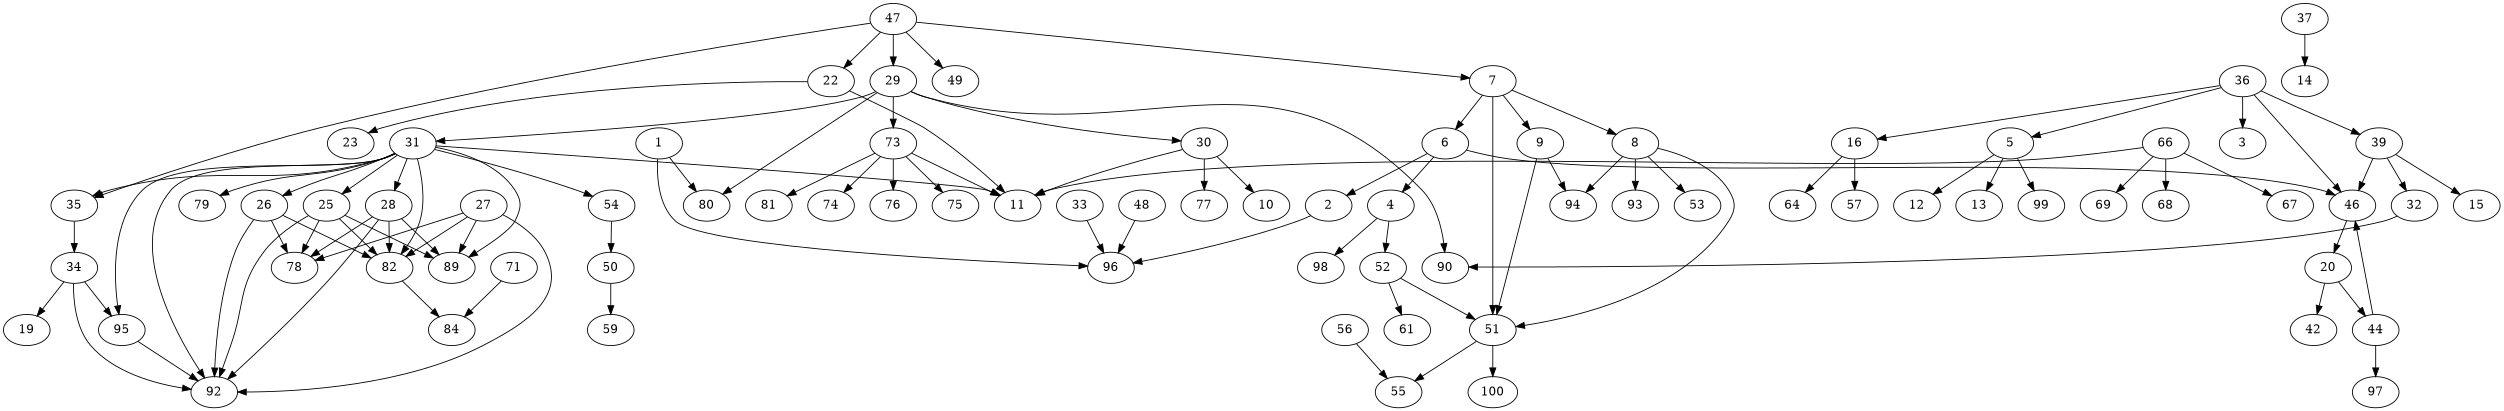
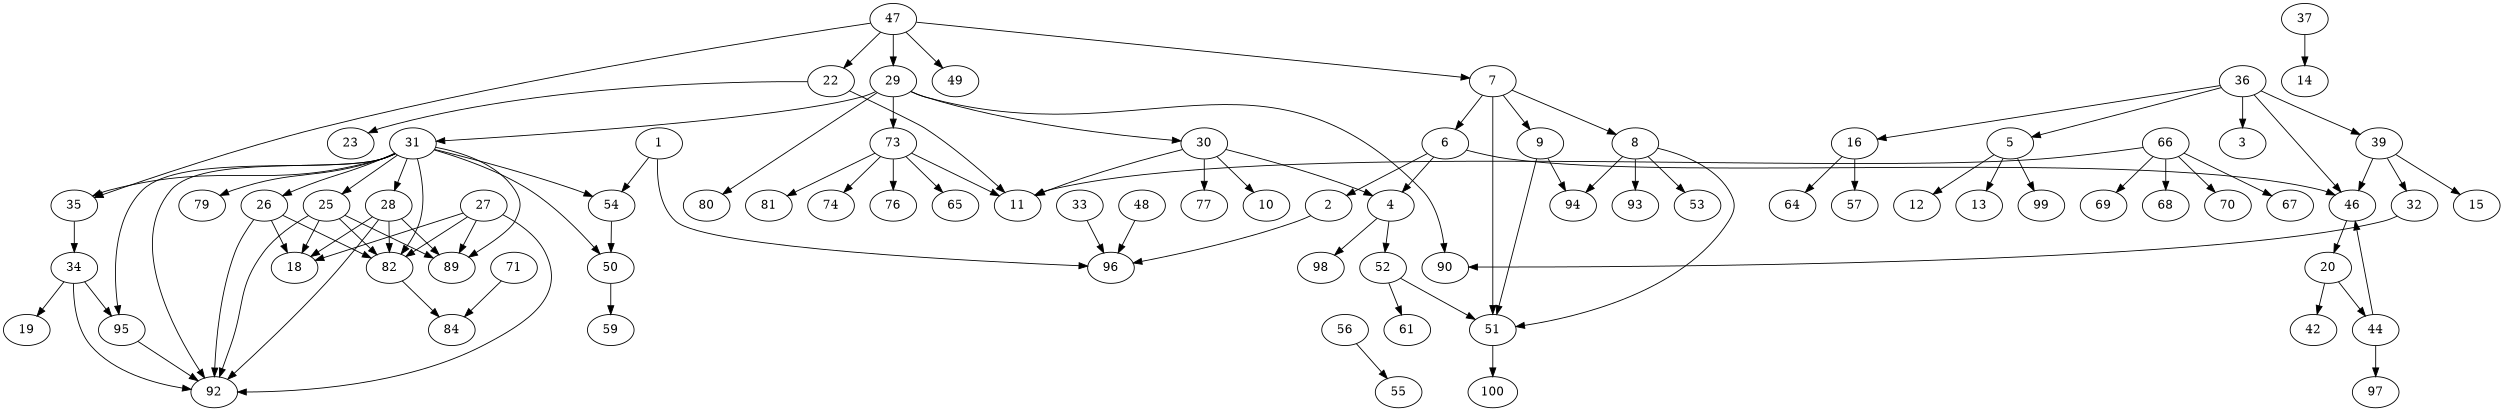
edge "31" -> "11": now "31" -> "50"
edge "1" -> "80": now "1" -> "54"
edge "30" -> "4": added
node "75": label "75" -> "65"
node "70": added
node "78": label "78" -> "18"
edge "51" -> "55": removed
